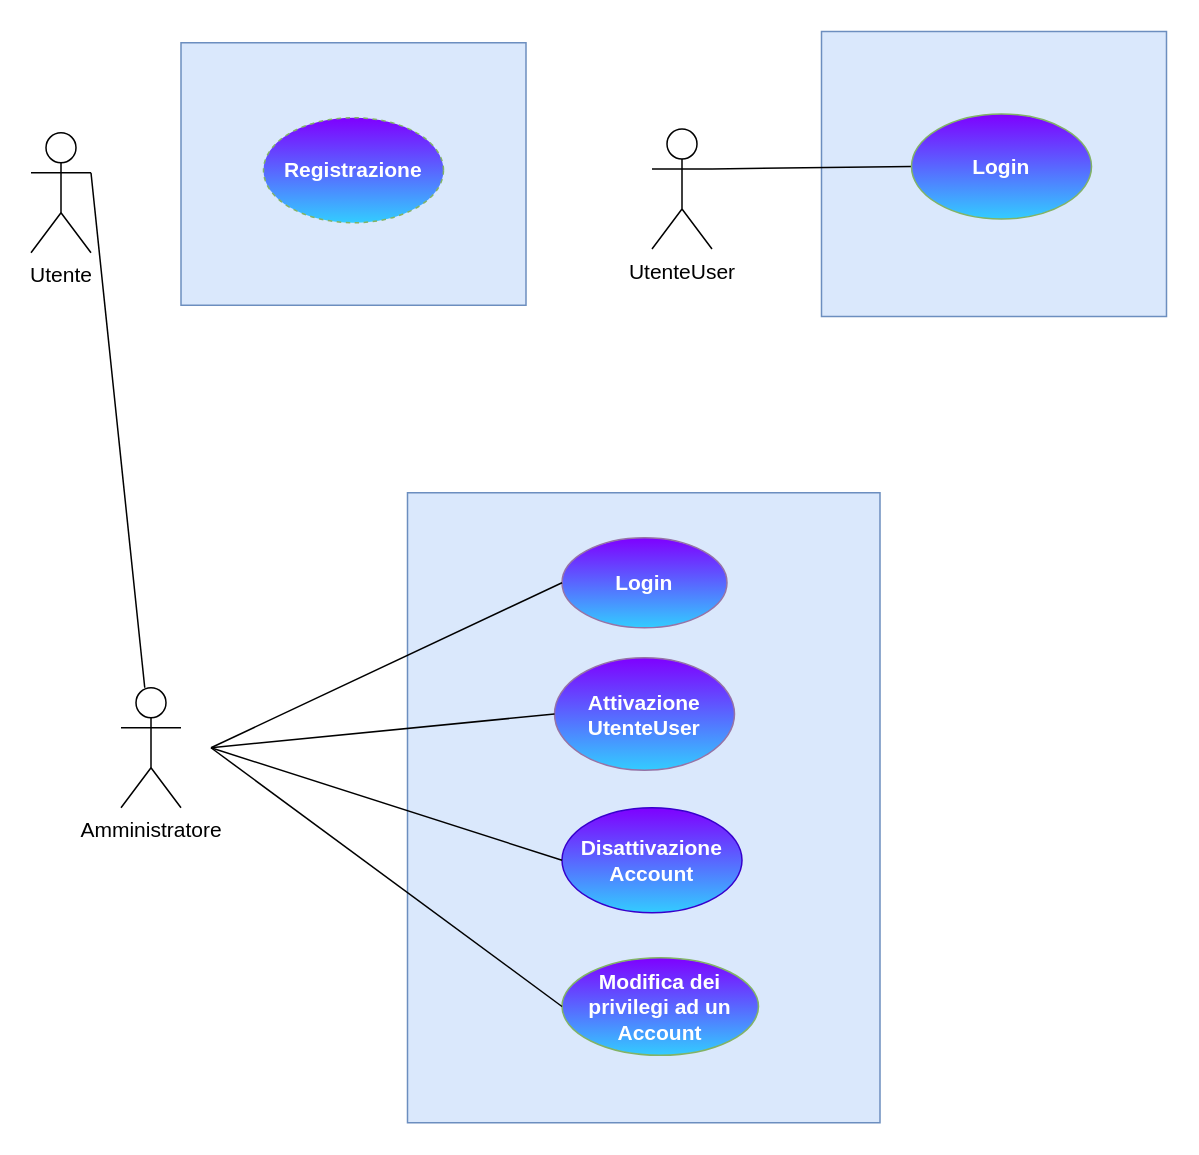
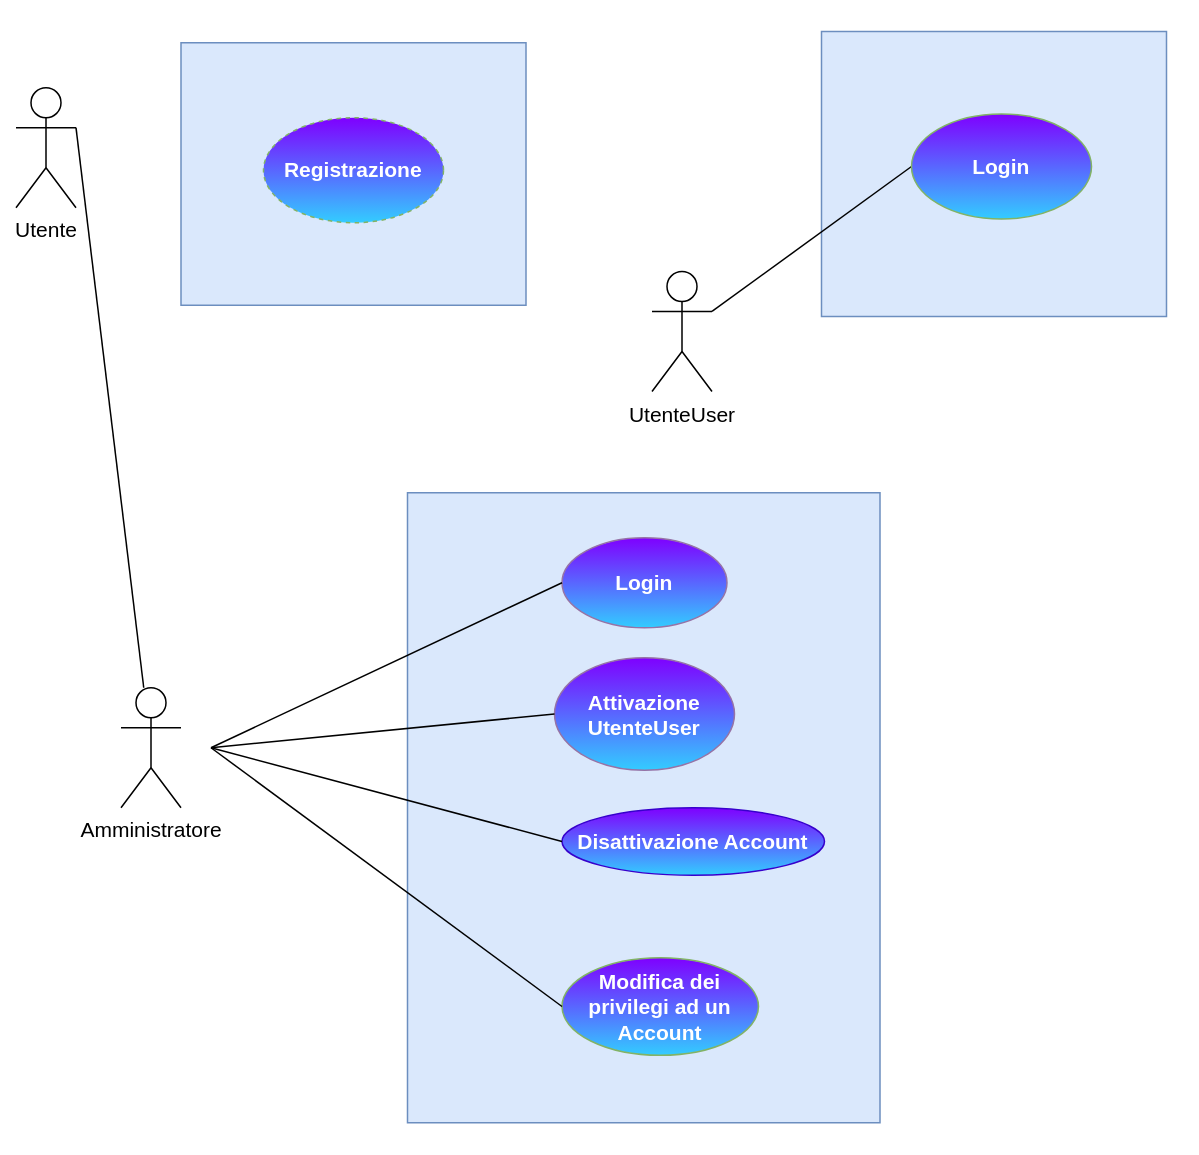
node "UtenteUser": moved (682, 189) -> (682, 332)
node "Utente": moved (61, 193) -> (46, 148)
node "Disattivazione Account": size 180x105 -> 263x68
